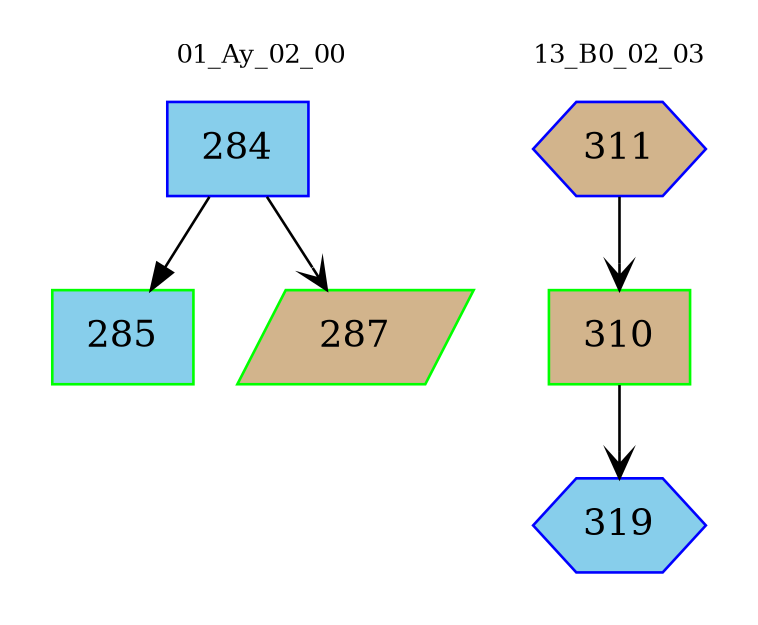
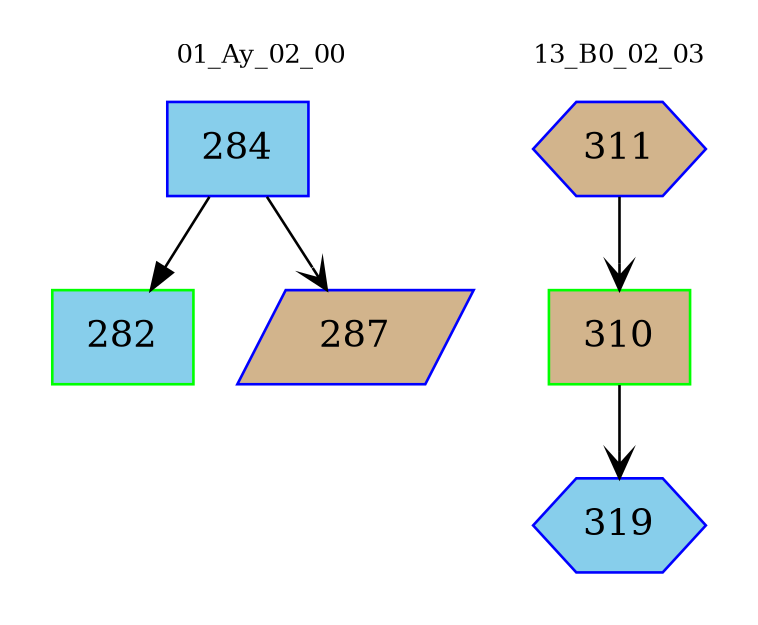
node "285": label "285" -> "282"
node "287": color green -> blue
